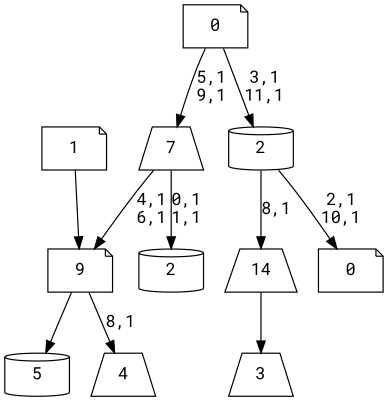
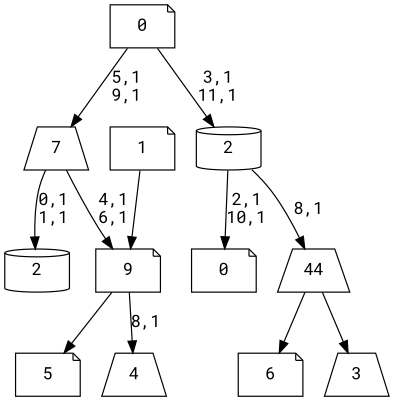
node "14": label "14" -> "44"
node "5": shape cylinder -> note
node "6": added
